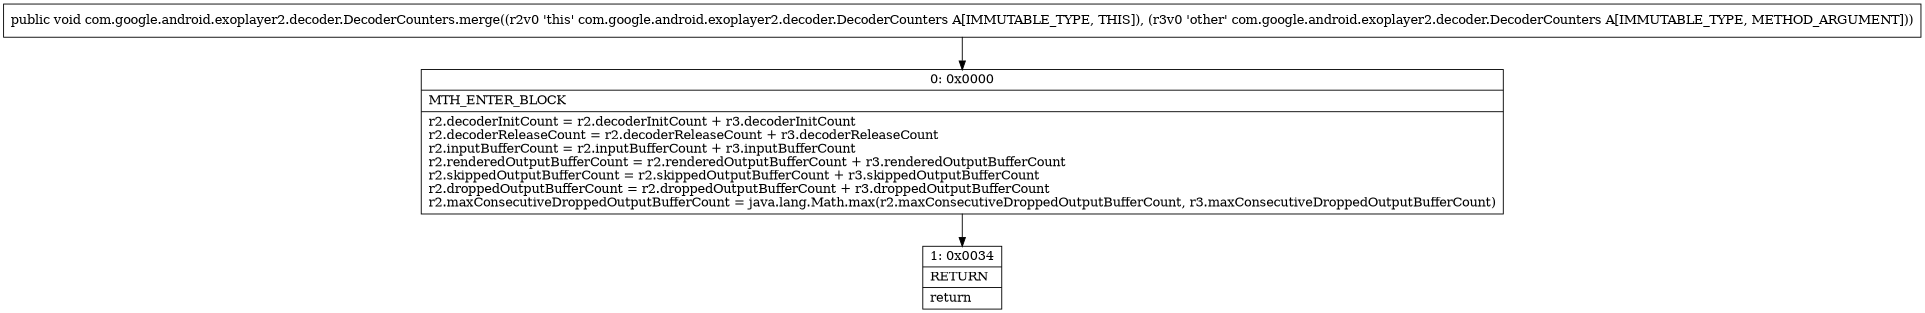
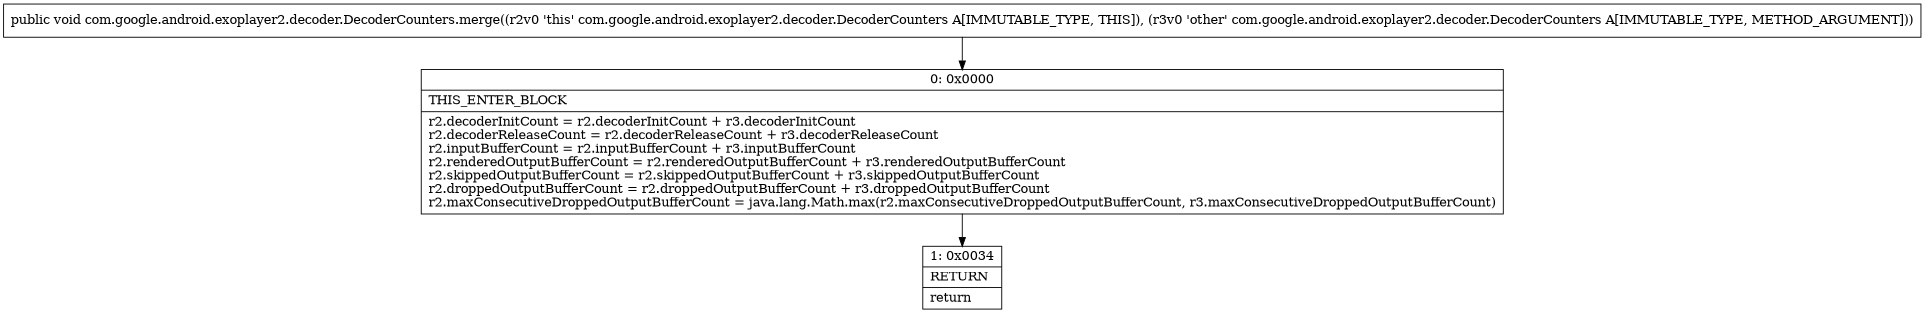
node "0: 0x0000": text "MTH_ENTER_BLOCK" -> "THIS_ENTER_BLOCK"
